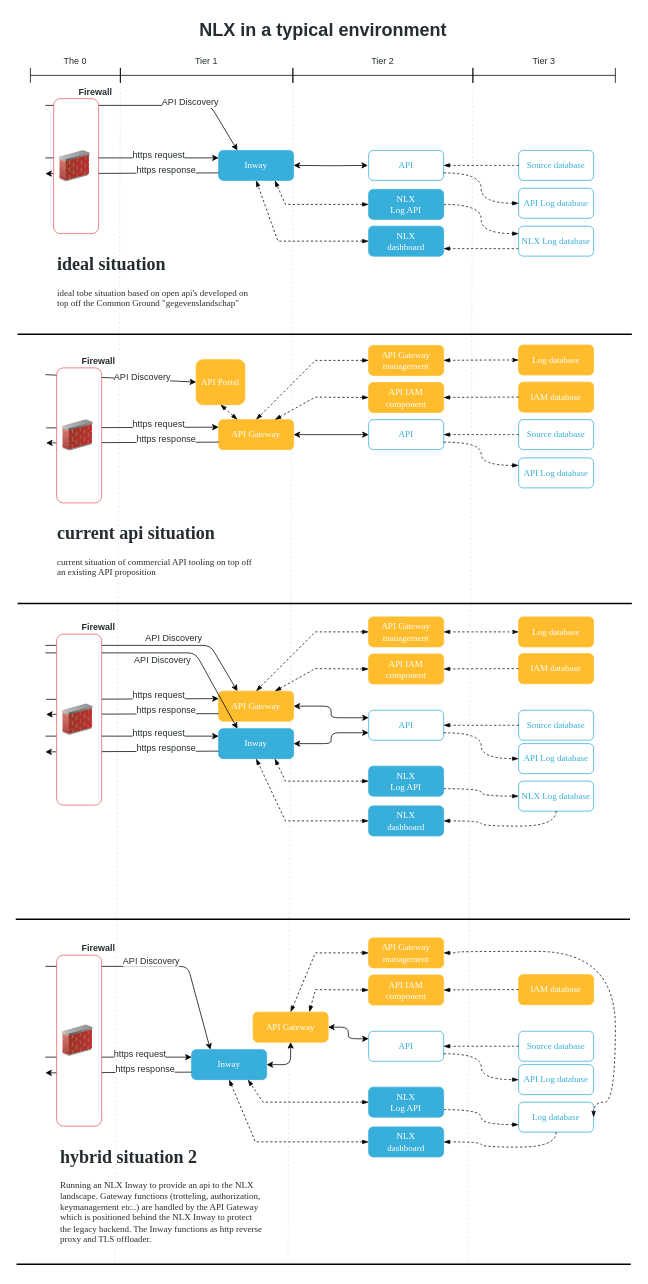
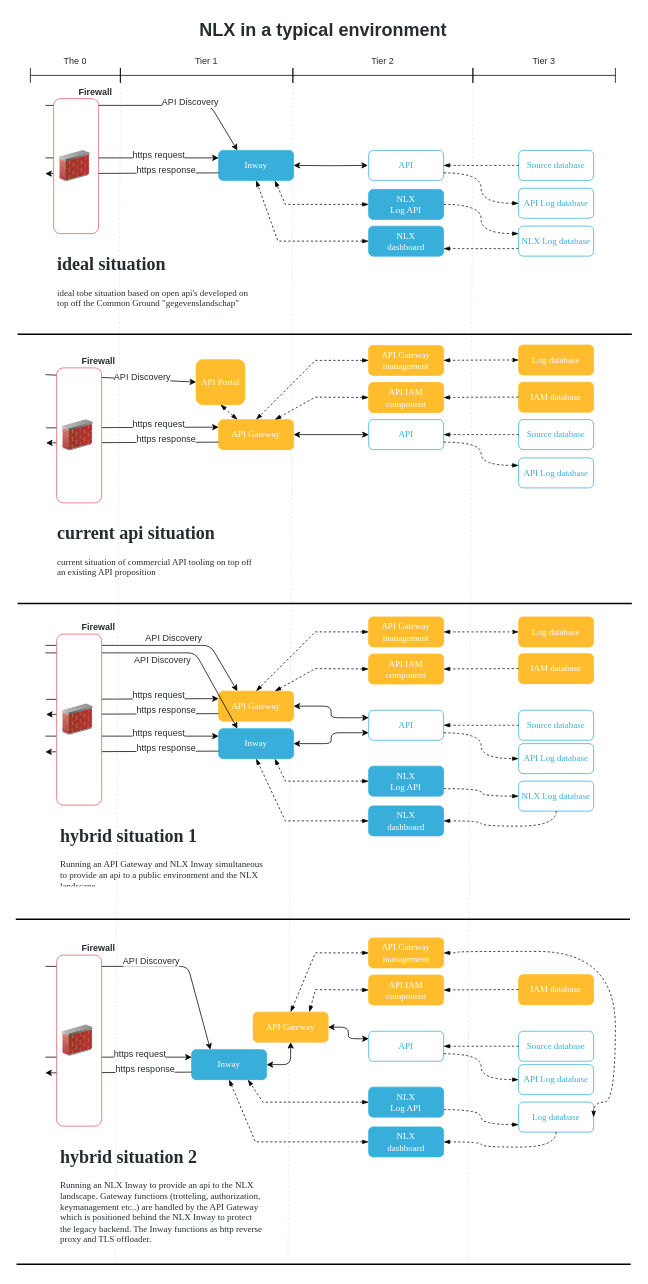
node "hybrid situation 1Running an API Gateway and NLX Inway simultaneous to provide an api to a public environment and the NLX landscape.": added
